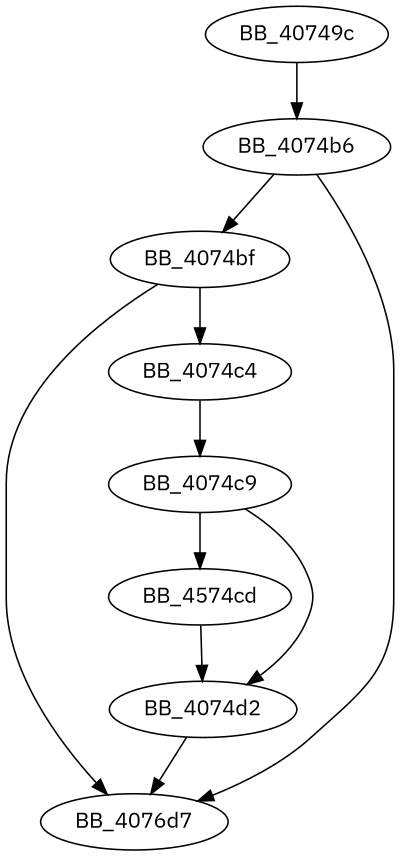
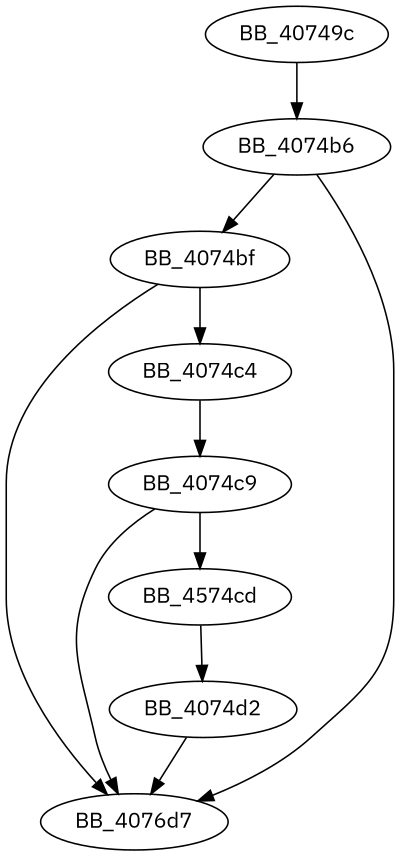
edge "BB_4074c9" -> "BB_4074d2": now "BB_4074c9" -> "BB_4076d7"
